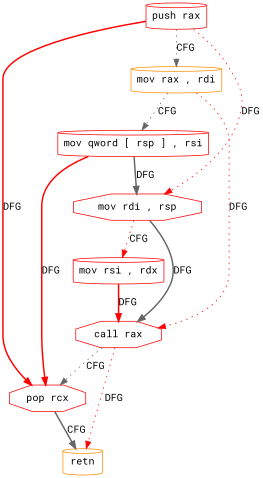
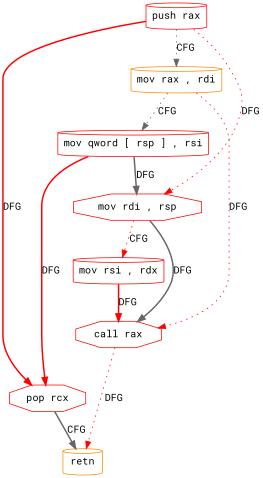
edge "call rax" -> "pop rcx": removed, label "CFG"
